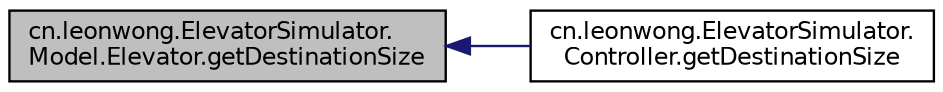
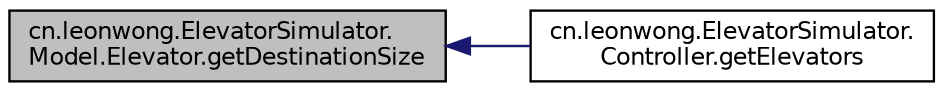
node "cn.leonwong.ElevatorSimulator. Controller.getDestinationSize": label "cn.leonwong.ElevatorSimulator. Controller.getDestinationSize" -> "cn.leonwong.ElevatorSimulator. Controller.getElevators"
